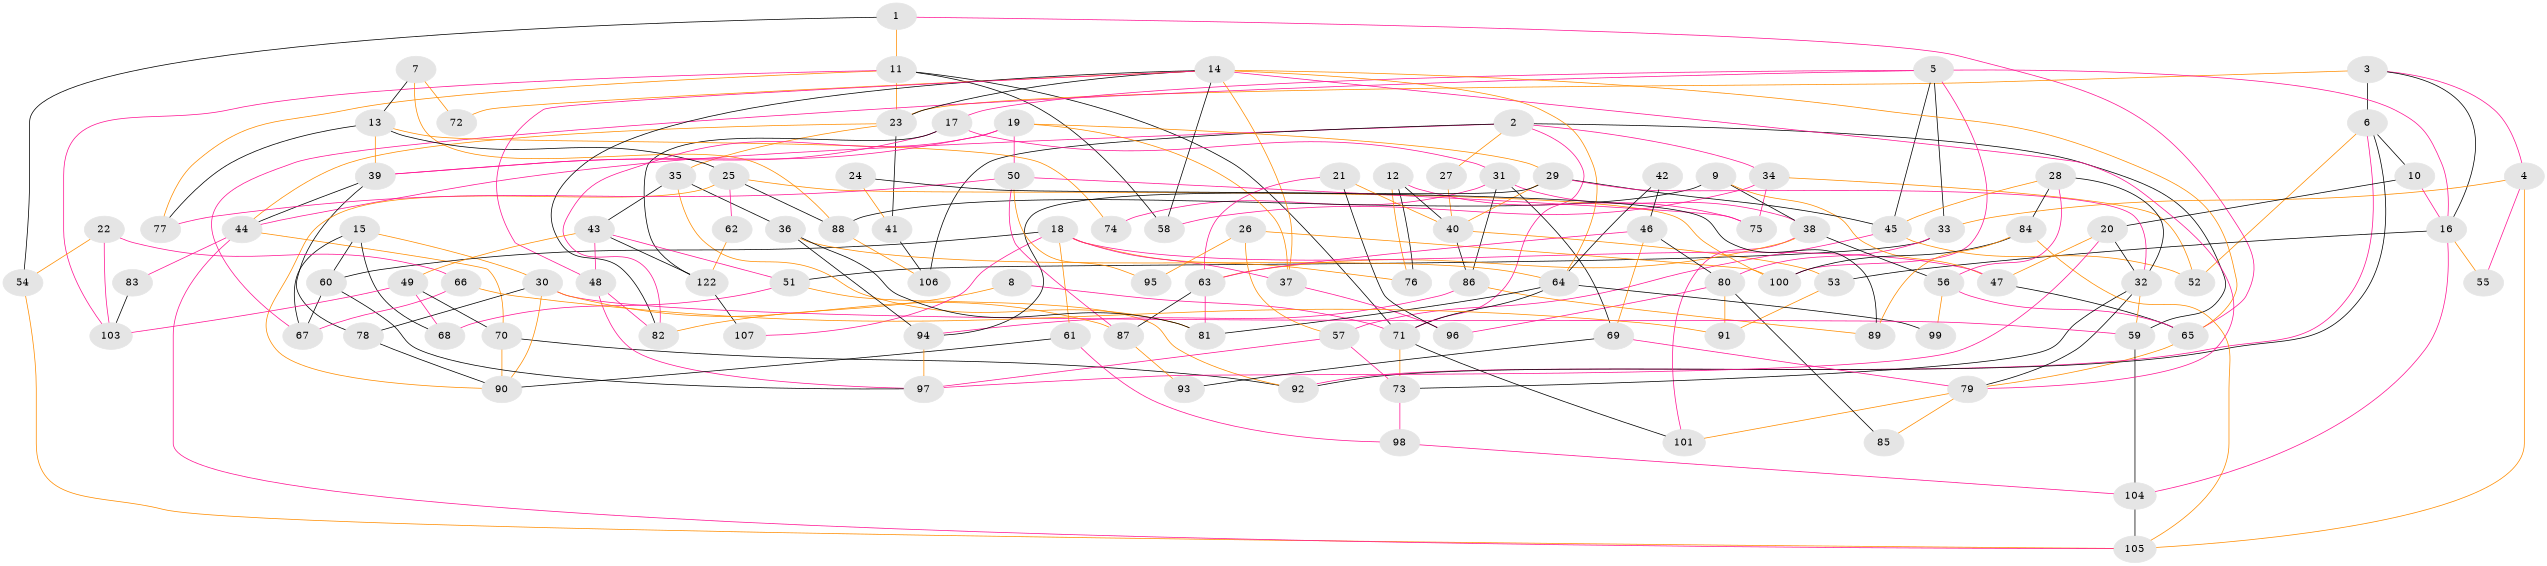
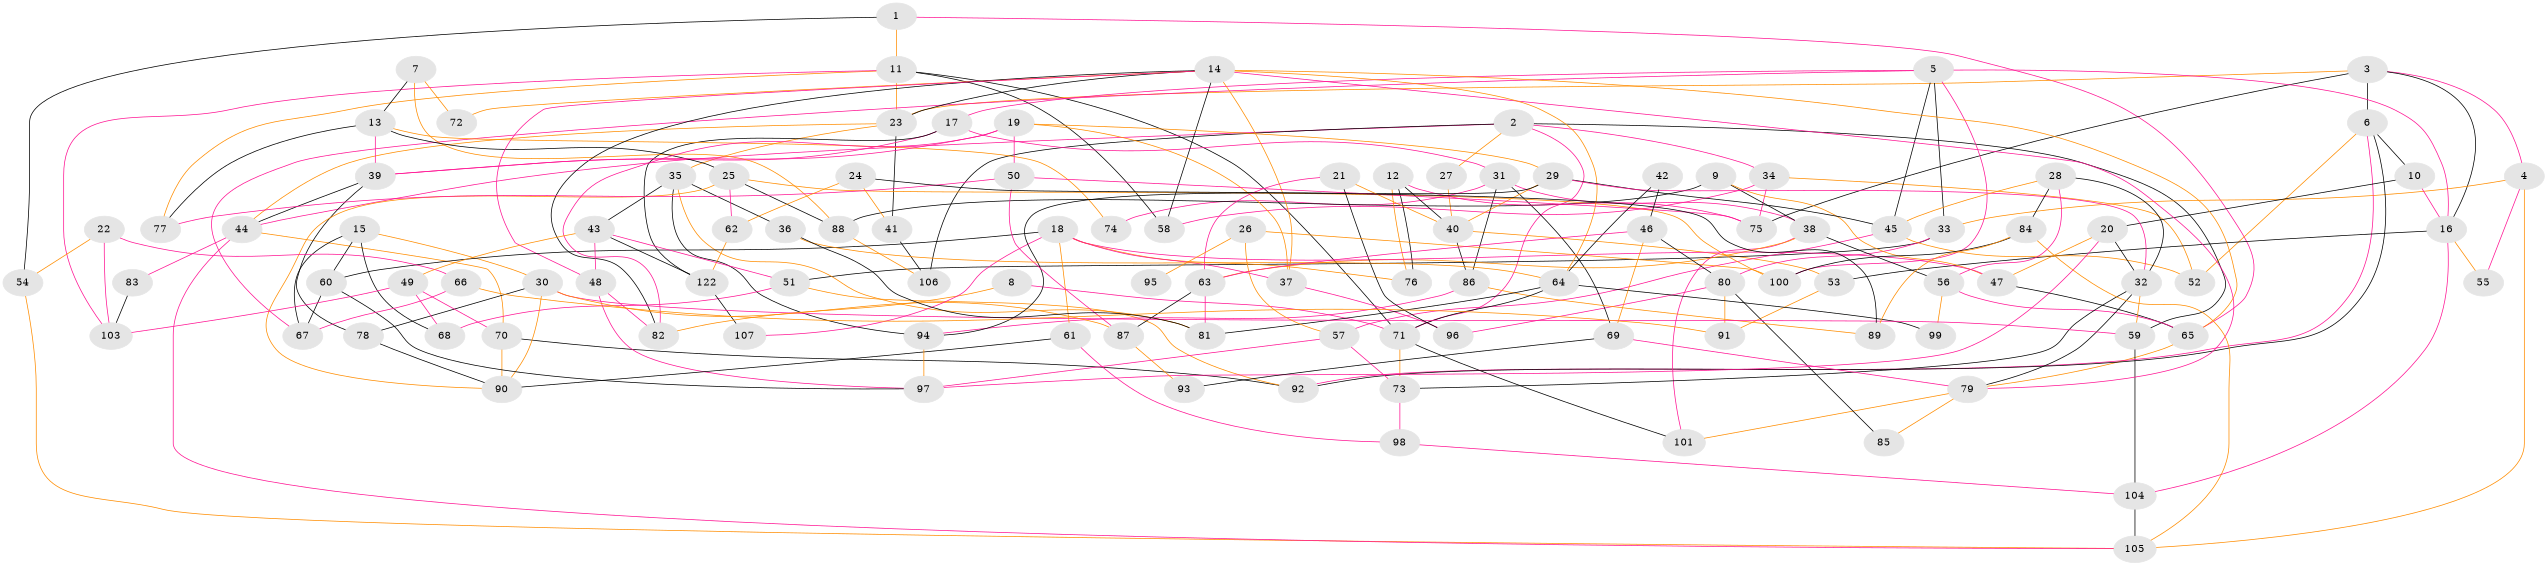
edge "3" -- "75": added
edge "13" -- "39": color darkorange -> deeppink
edge "24" -- "62": added
edge "50" -- "95": removed
edge "36" -- "94": now "35" -- "94"
edge "49" -- "70": color black -> deeppink
